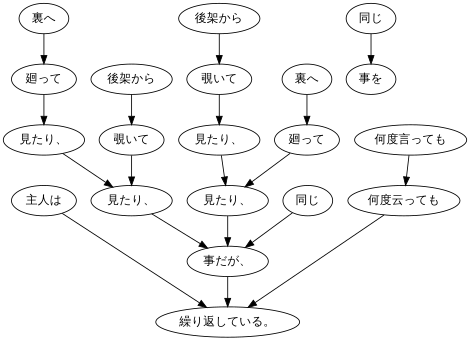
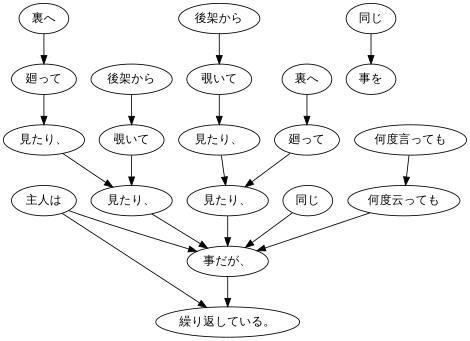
edge "主人は" -> "事だが、": added
edge "何度云っても" -> "繰り返している。": now "何度云っても" -> "事だが、"
